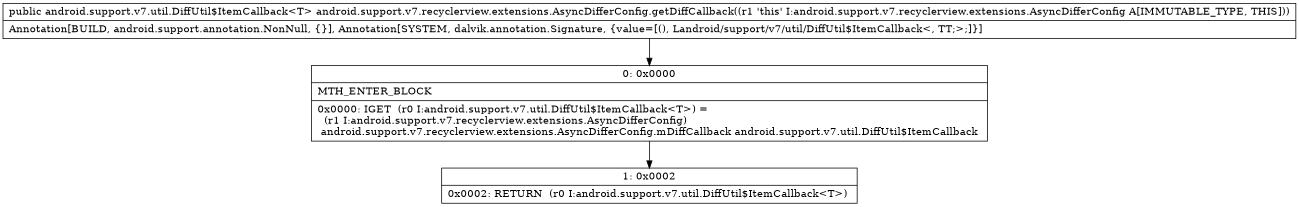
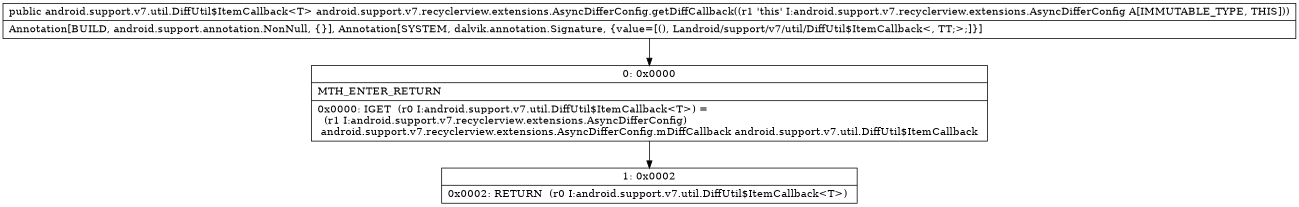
node "0: 0x0000": text "MTH_ENTER_BLOCK" -> "MTH_ENTER_RETURN"
